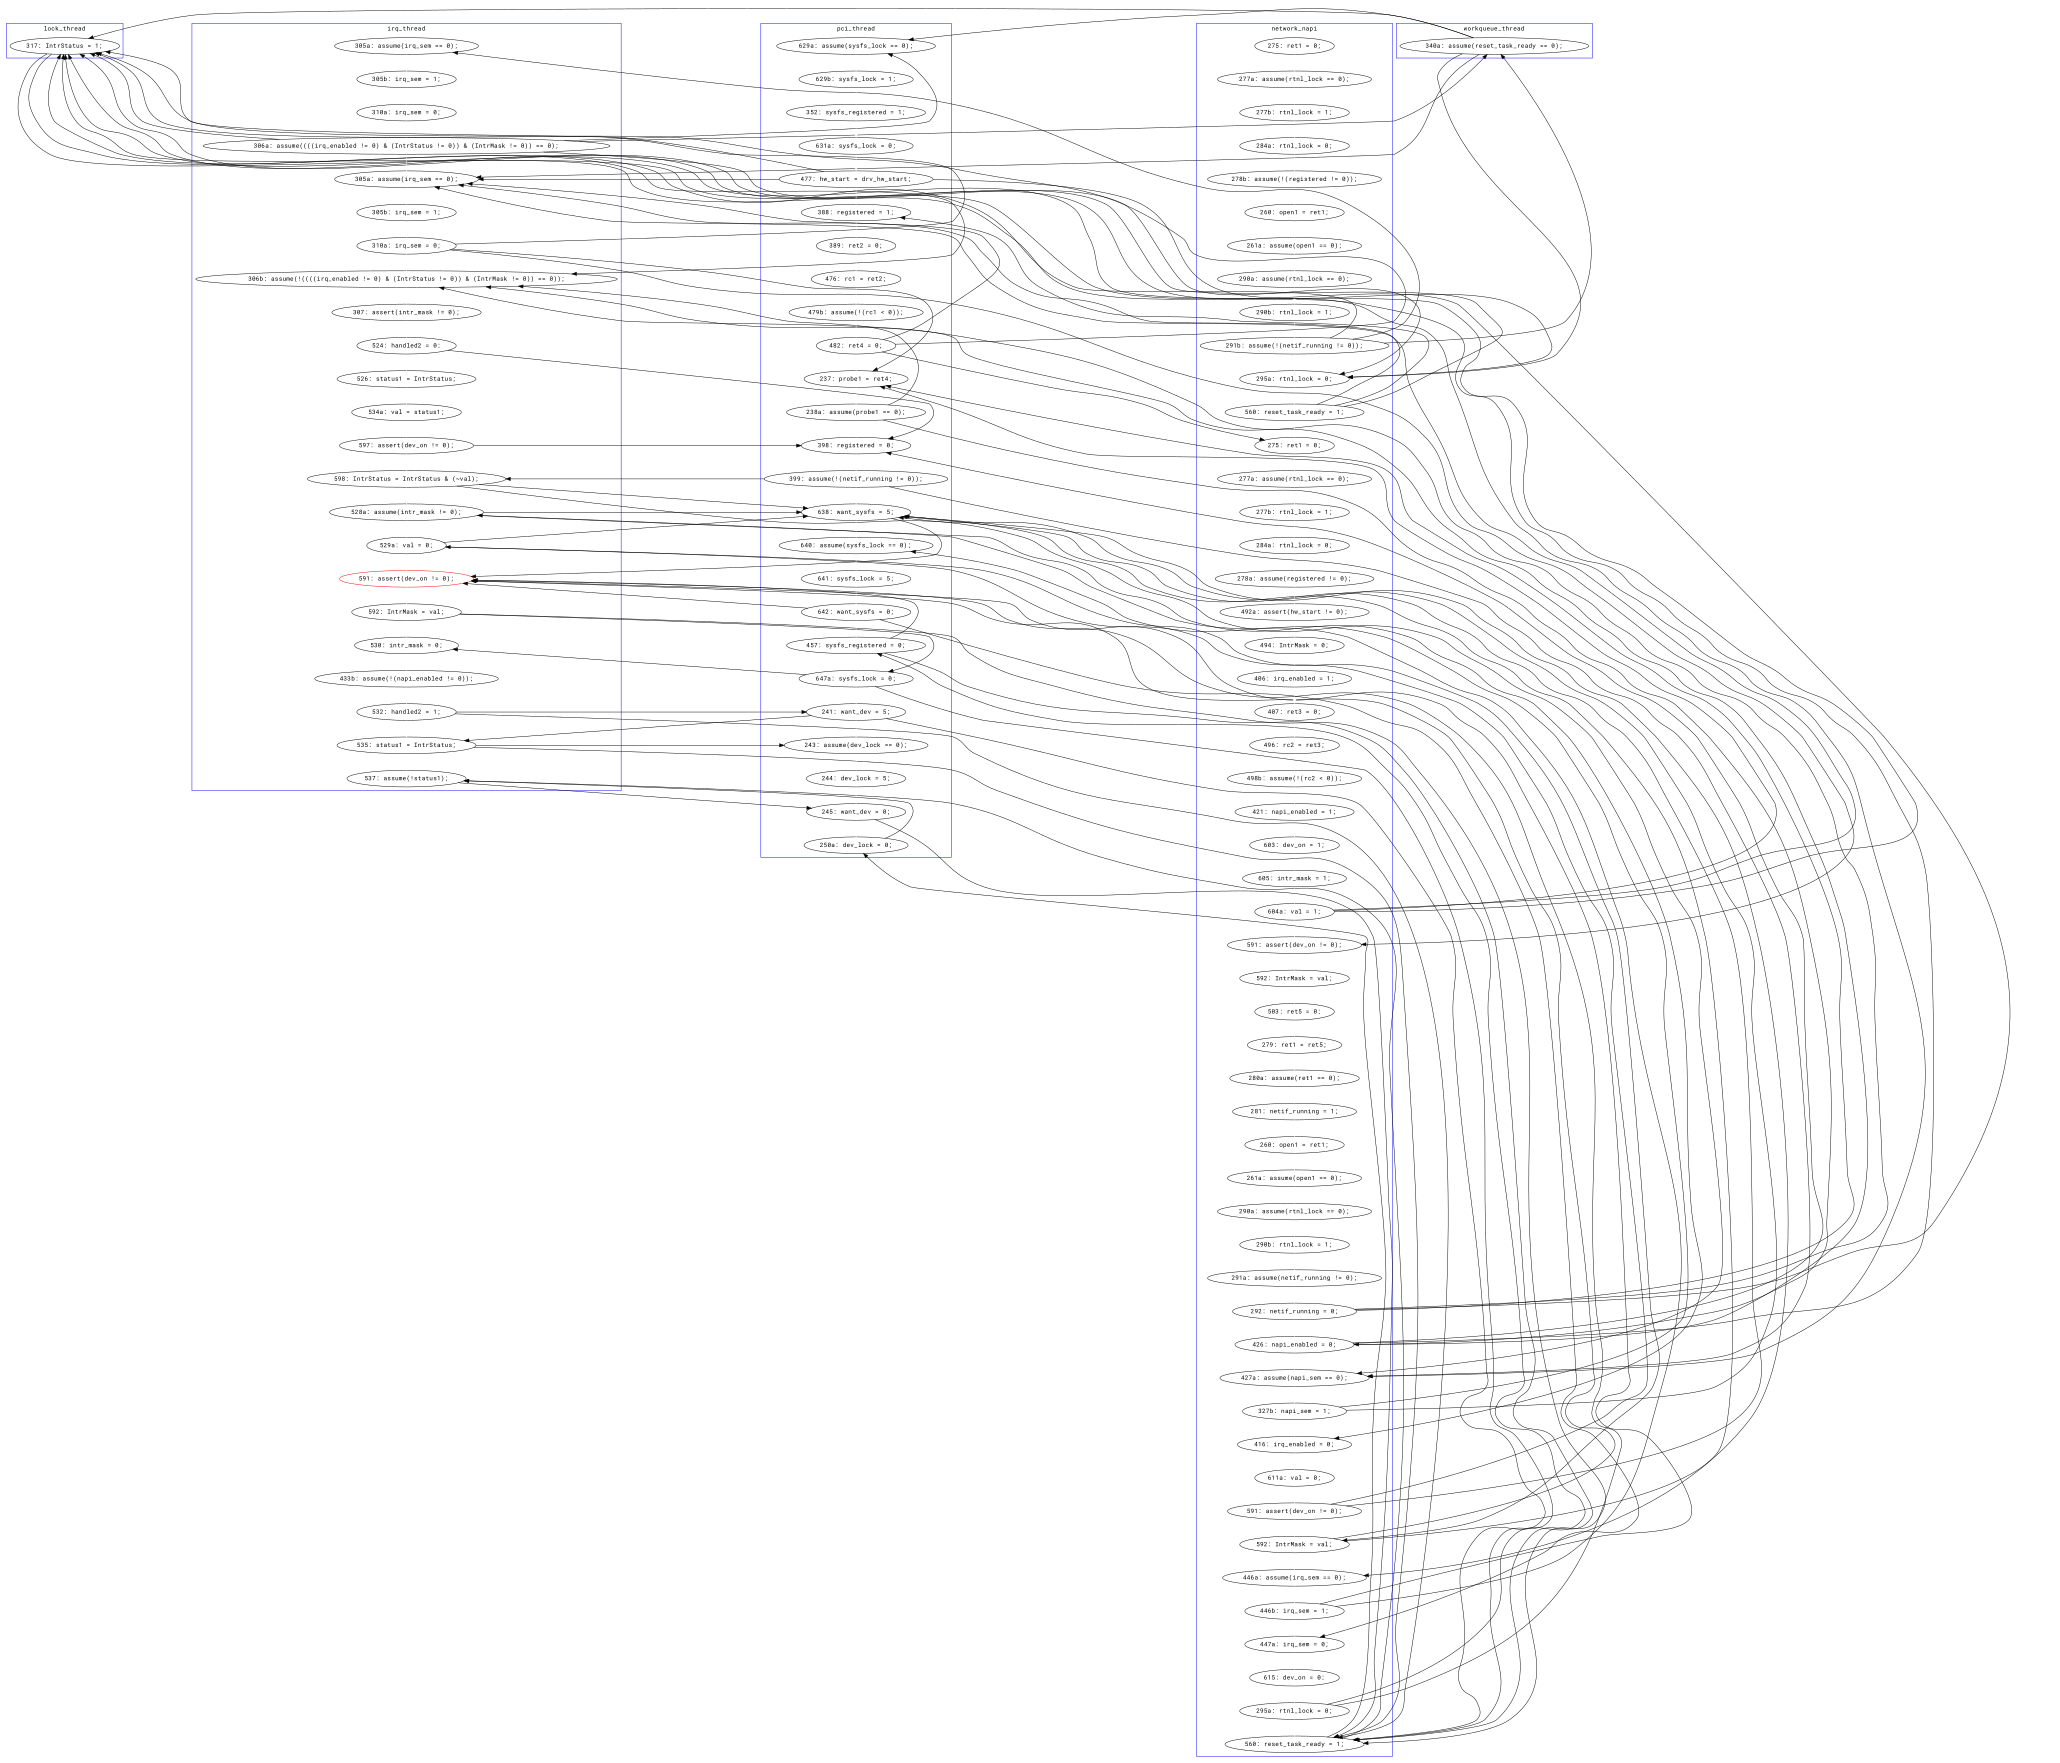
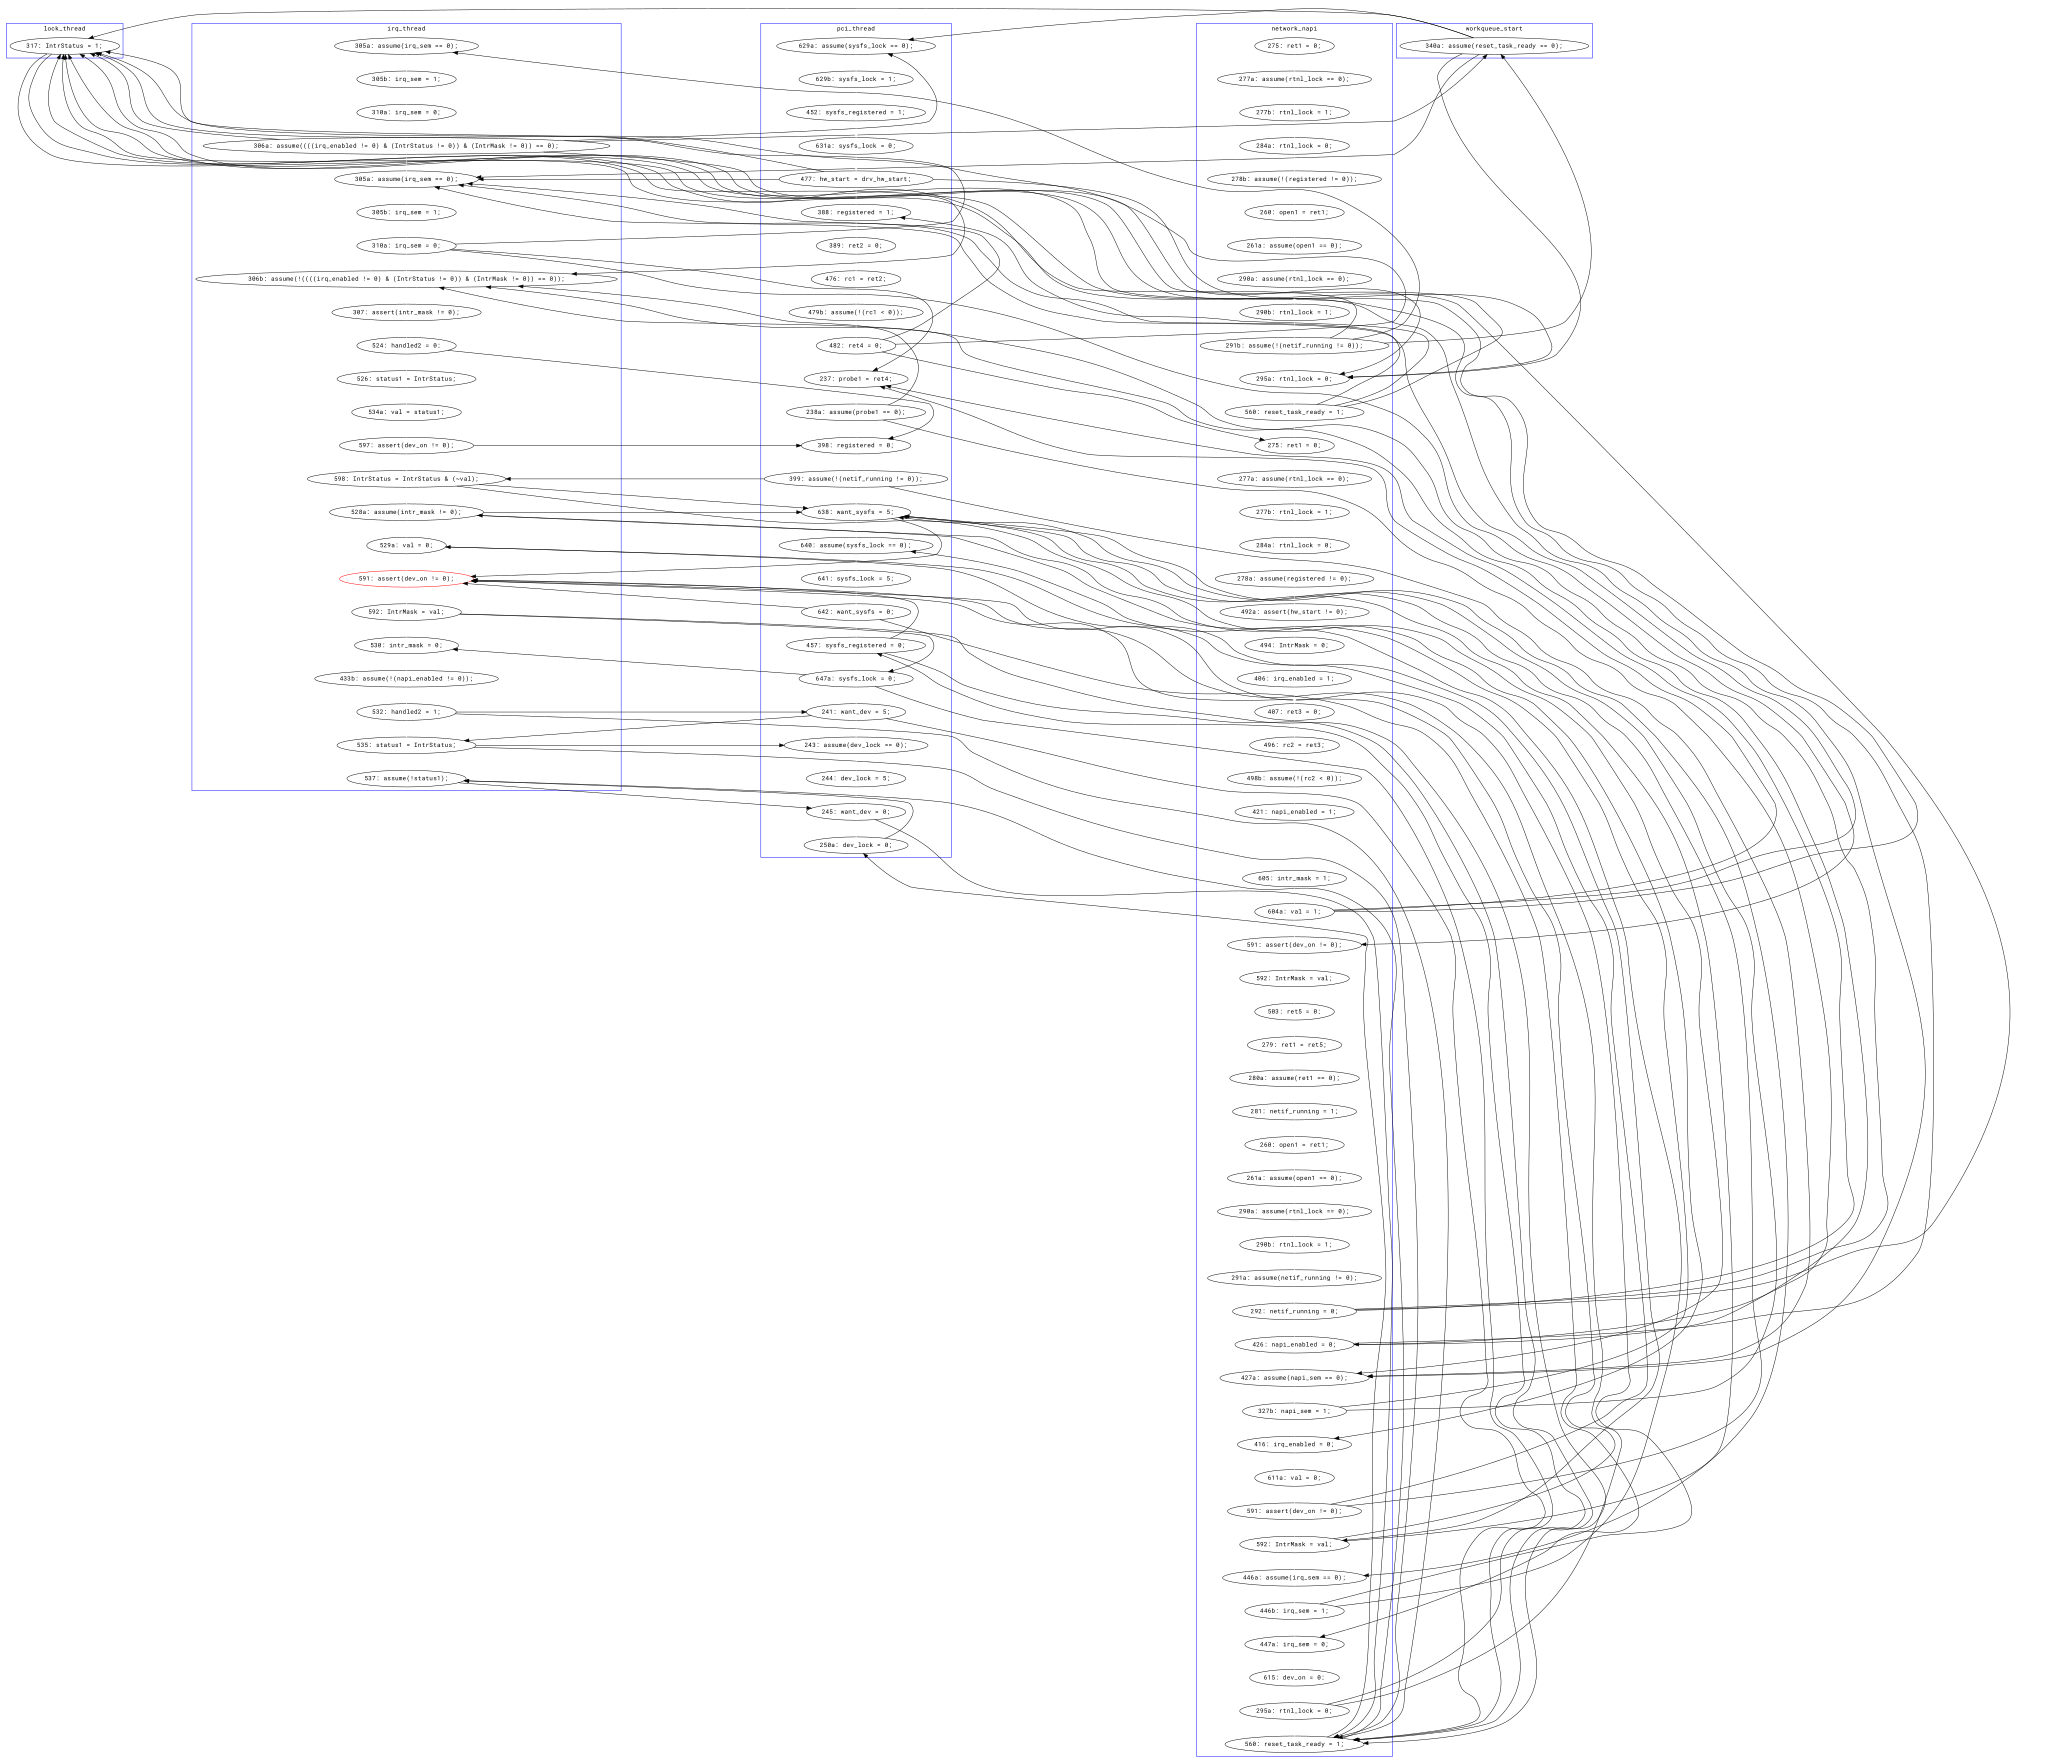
cluster "workqueue_thread": label "workqueue_thread" -> "workqueue_start"
node "352: sysfs_registered = 1;": label "352: sysfs_registered = 1;" -> "452: sysfs_registered = 1;"
edge "529a: val = 0;" -> "638: want_sysfs = 5;": removed
edge "426: napi_enabled = 0;" -> "398: registered = 0;": removed
node "603: dev_on = 1;": removed
